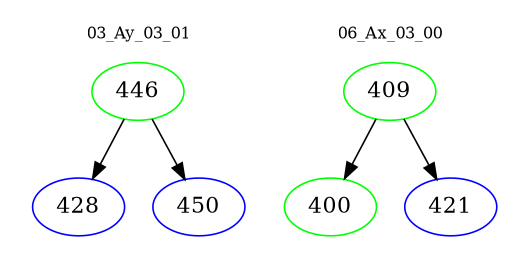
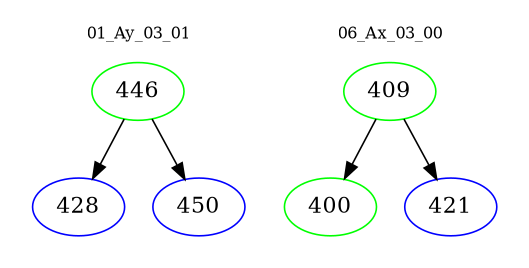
cluster "03_Ay_03_01": label "03_Ay_03_01" -> "01_Ay_03_01"
